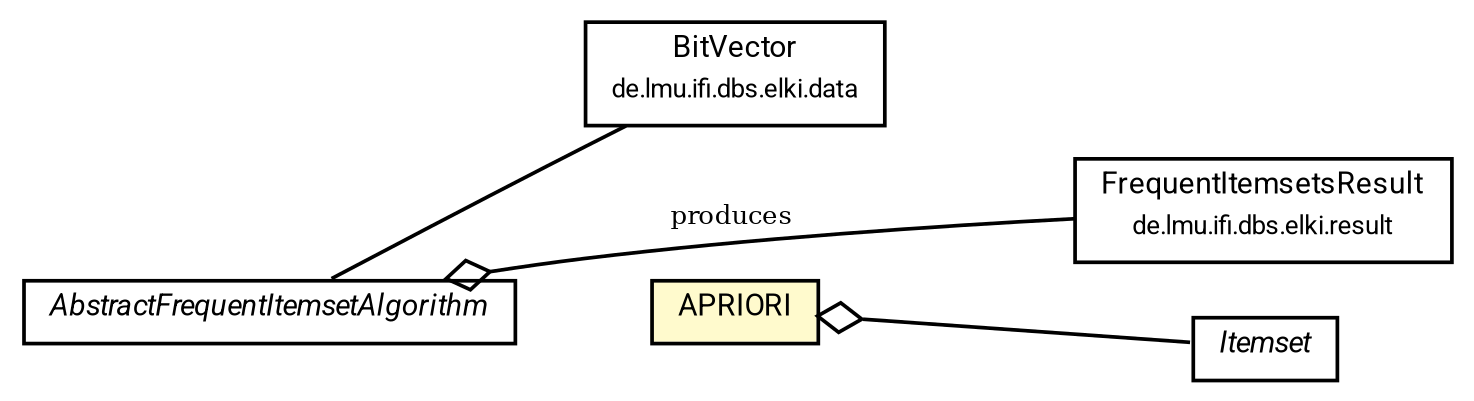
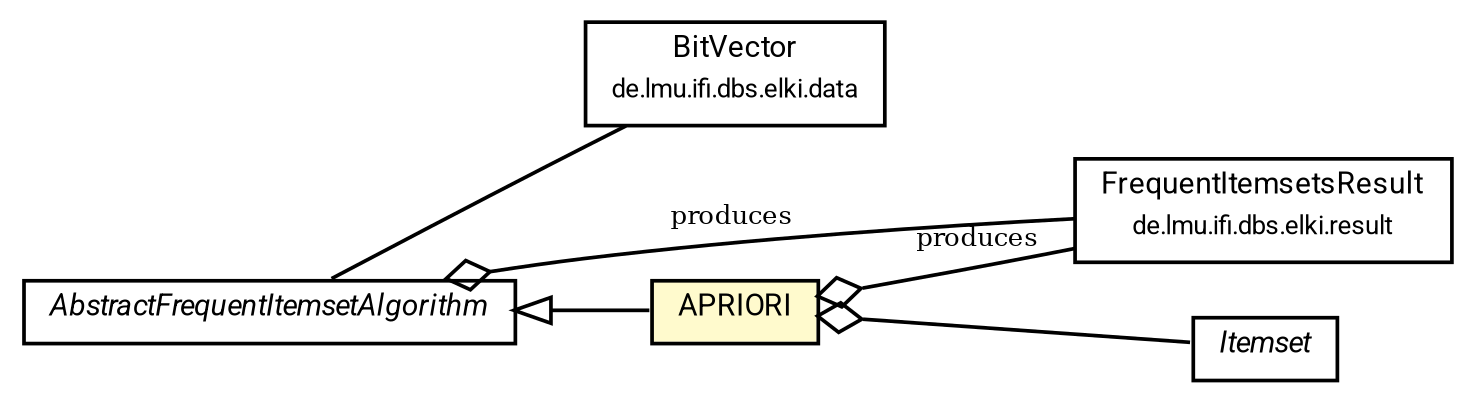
edge "FrequentItemsetsResult" -> "APRIORI": added, label "produces"
edge "APRIORI" -> "AbstractFrequentItemsetAlgorithm": added
